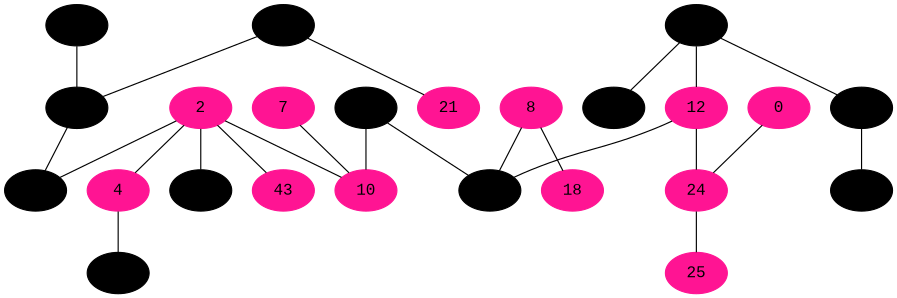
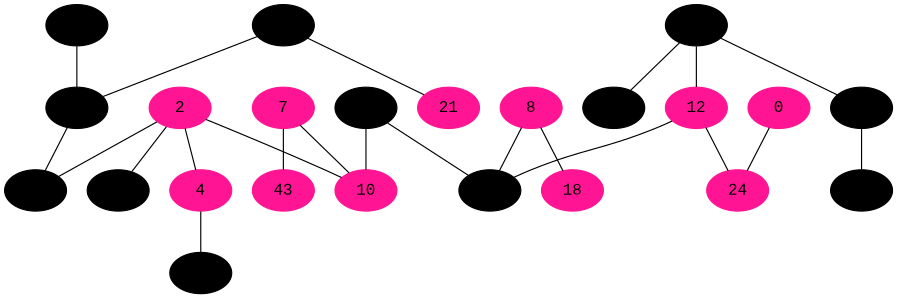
edge "2" -- "43": now "7" -- "43"
node "25": removed
